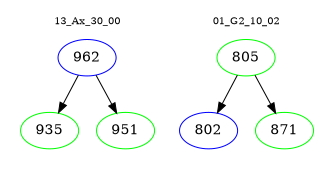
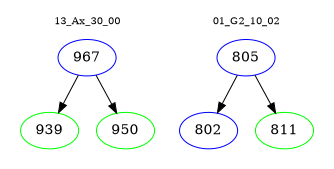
node "962": label "962" -> "967"
node "805": color green -> blue
node "935": label "935" -> "939"
node "951": label "951" -> "950"
node "871": label "871" -> "811"
